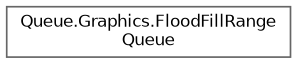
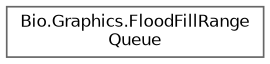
node "Queue.Graphics.FloodFillRange Queue": label "Queue.Graphics.FloodFillRange Queue" -> "Bio.Graphics.FloodFillRange Queue"
